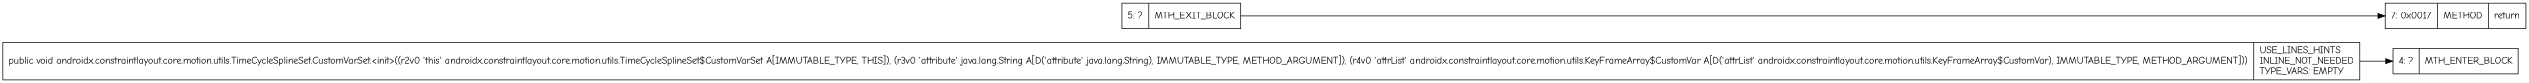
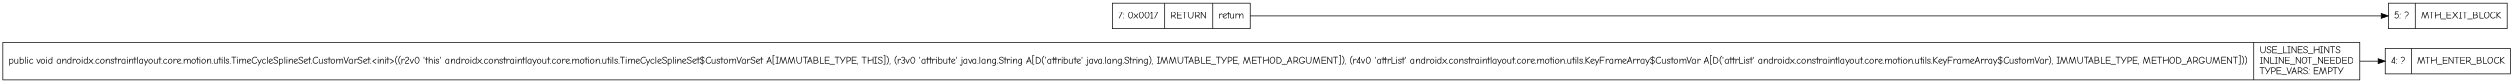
edge "5: ?" -> "7: 0x0017": reversed
node "7: 0x0017": text "METHOD" -> "RETURN"
